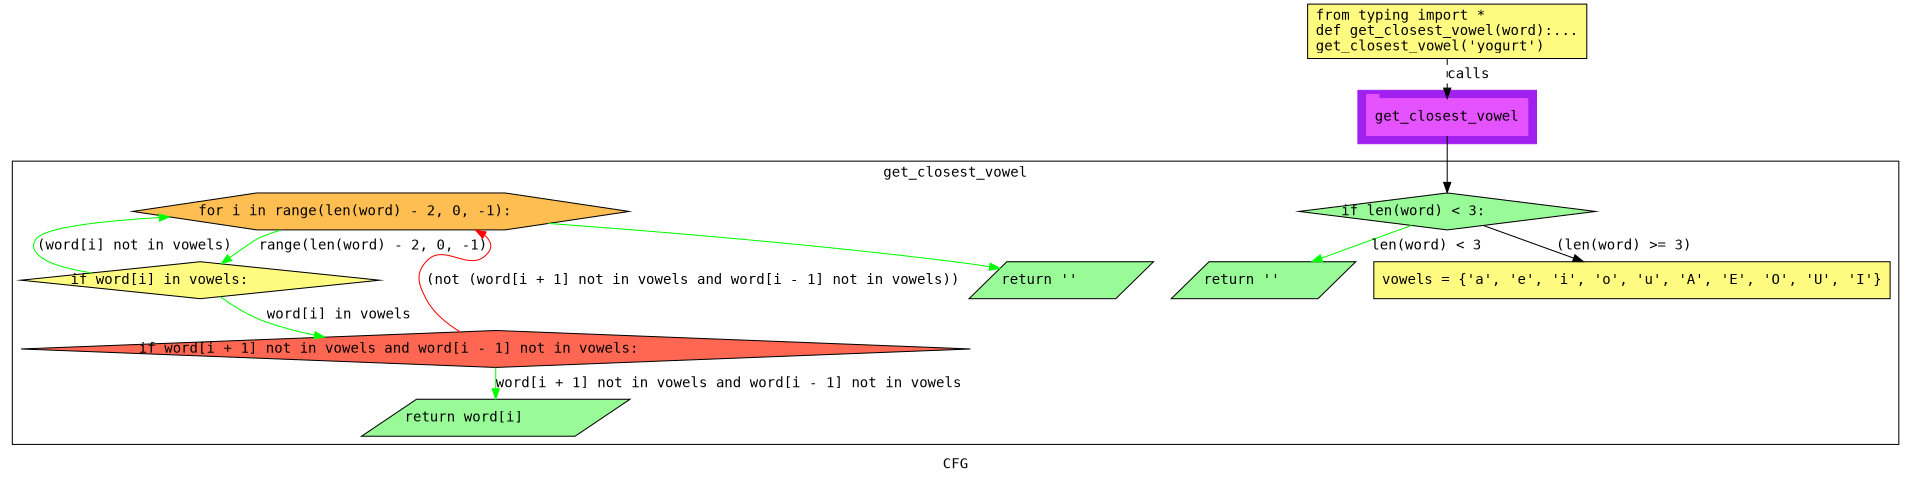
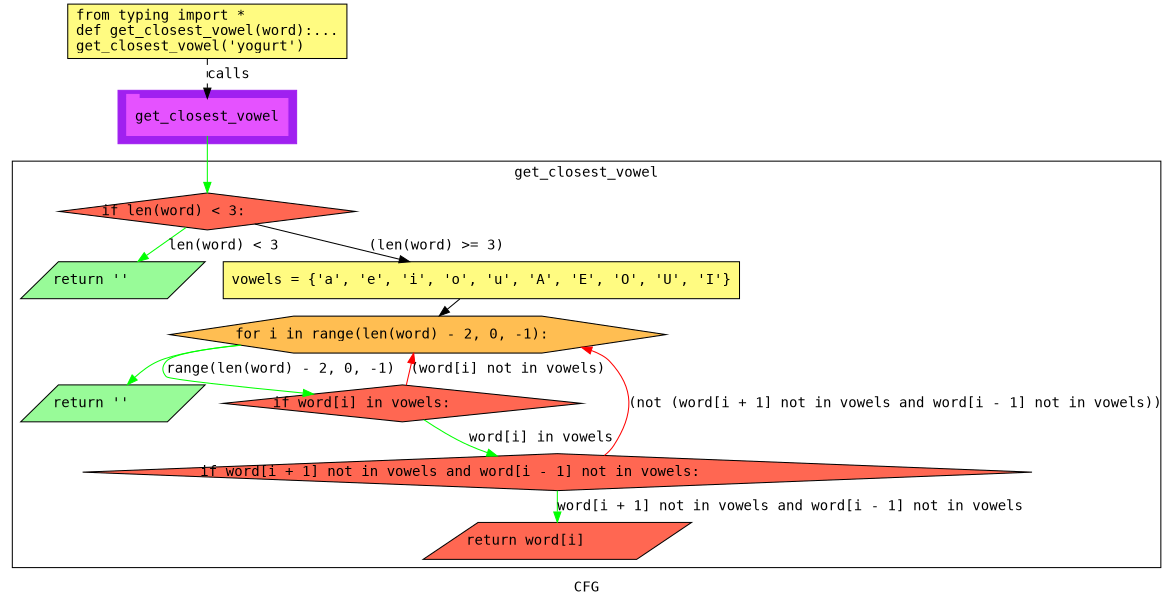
edge "get_closest_vowel" -> "if len(word) < 3:": color black -> green
node "if len(word) < 3:": fillcolor #98fb98 -> #ff6752
edge "if word[i] in vowels:" -> "for i in range(len(word) - 2, 0, -1):": color green -> red
node "if word[i] in vowels:": fillcolor #fffb81 -> #ff6752
edge "vowels = {'a', 'e', 'i', 'o', 'u', 'A', 'E', 'O', 'U', 'I'}" -> "for i in range(len(word) - 2, 0, -1):": added
node "return word[i]": fillcolor #98fb98 -> #ff6752
